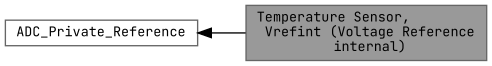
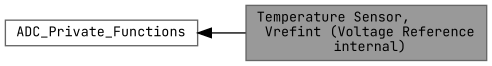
node "ADC_Private_Reference": label "ADC_Private_Reference" -> "ADC_Private_Functions"
